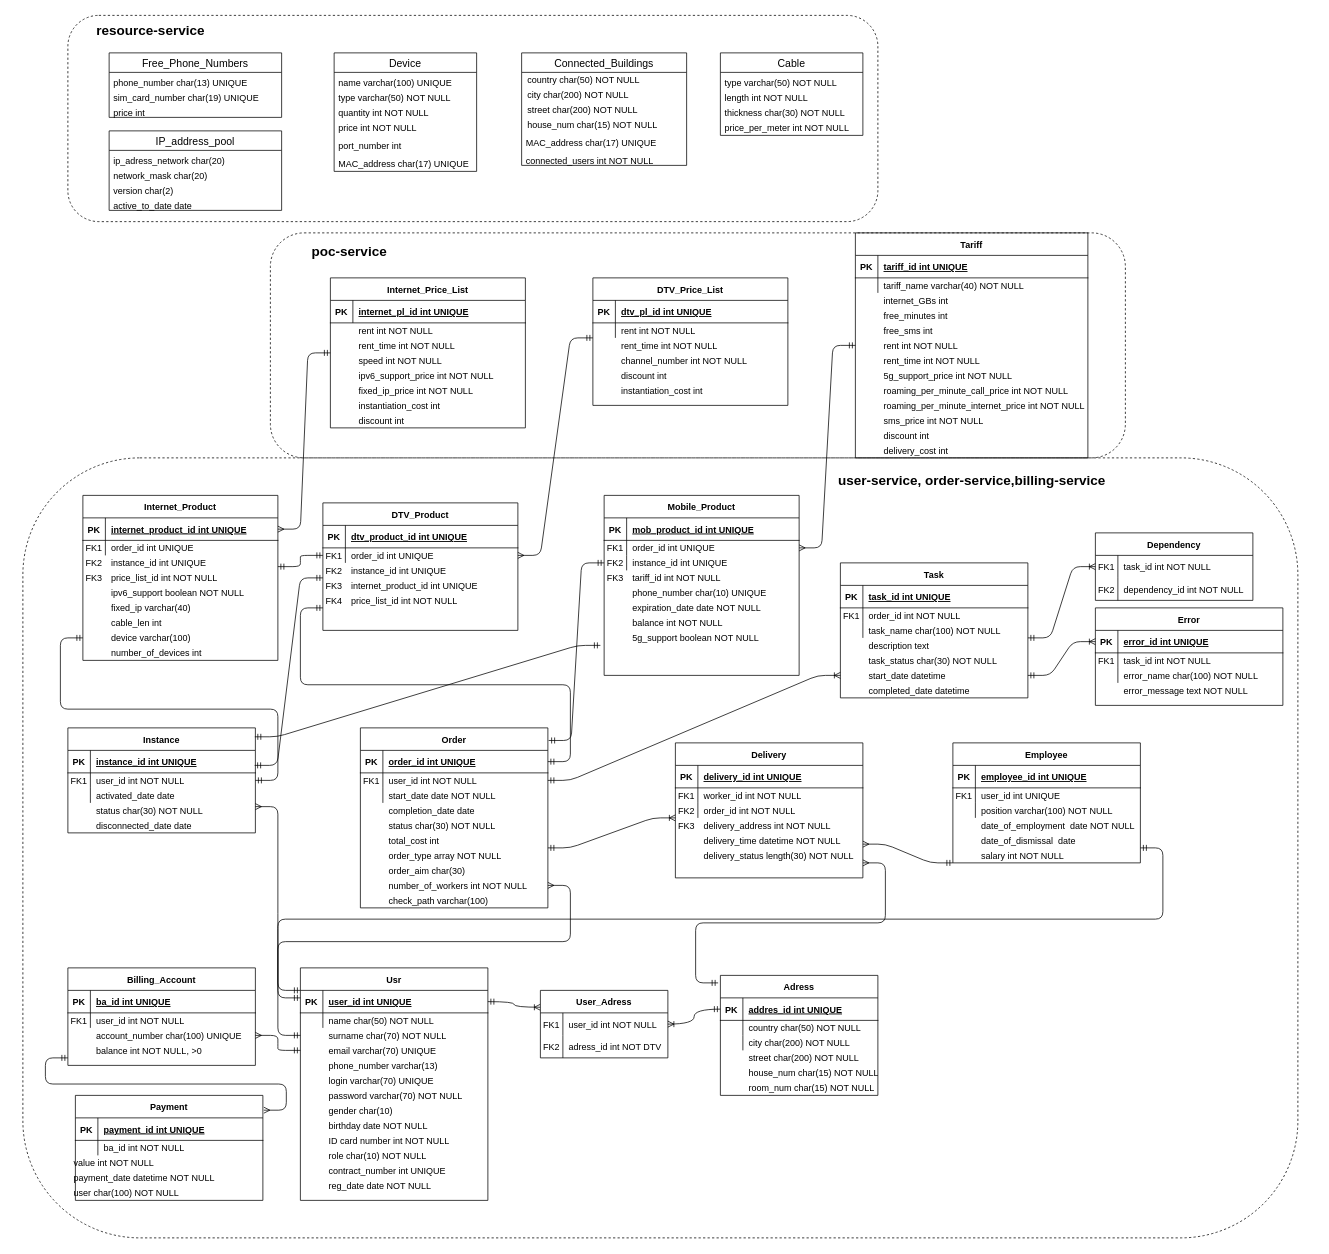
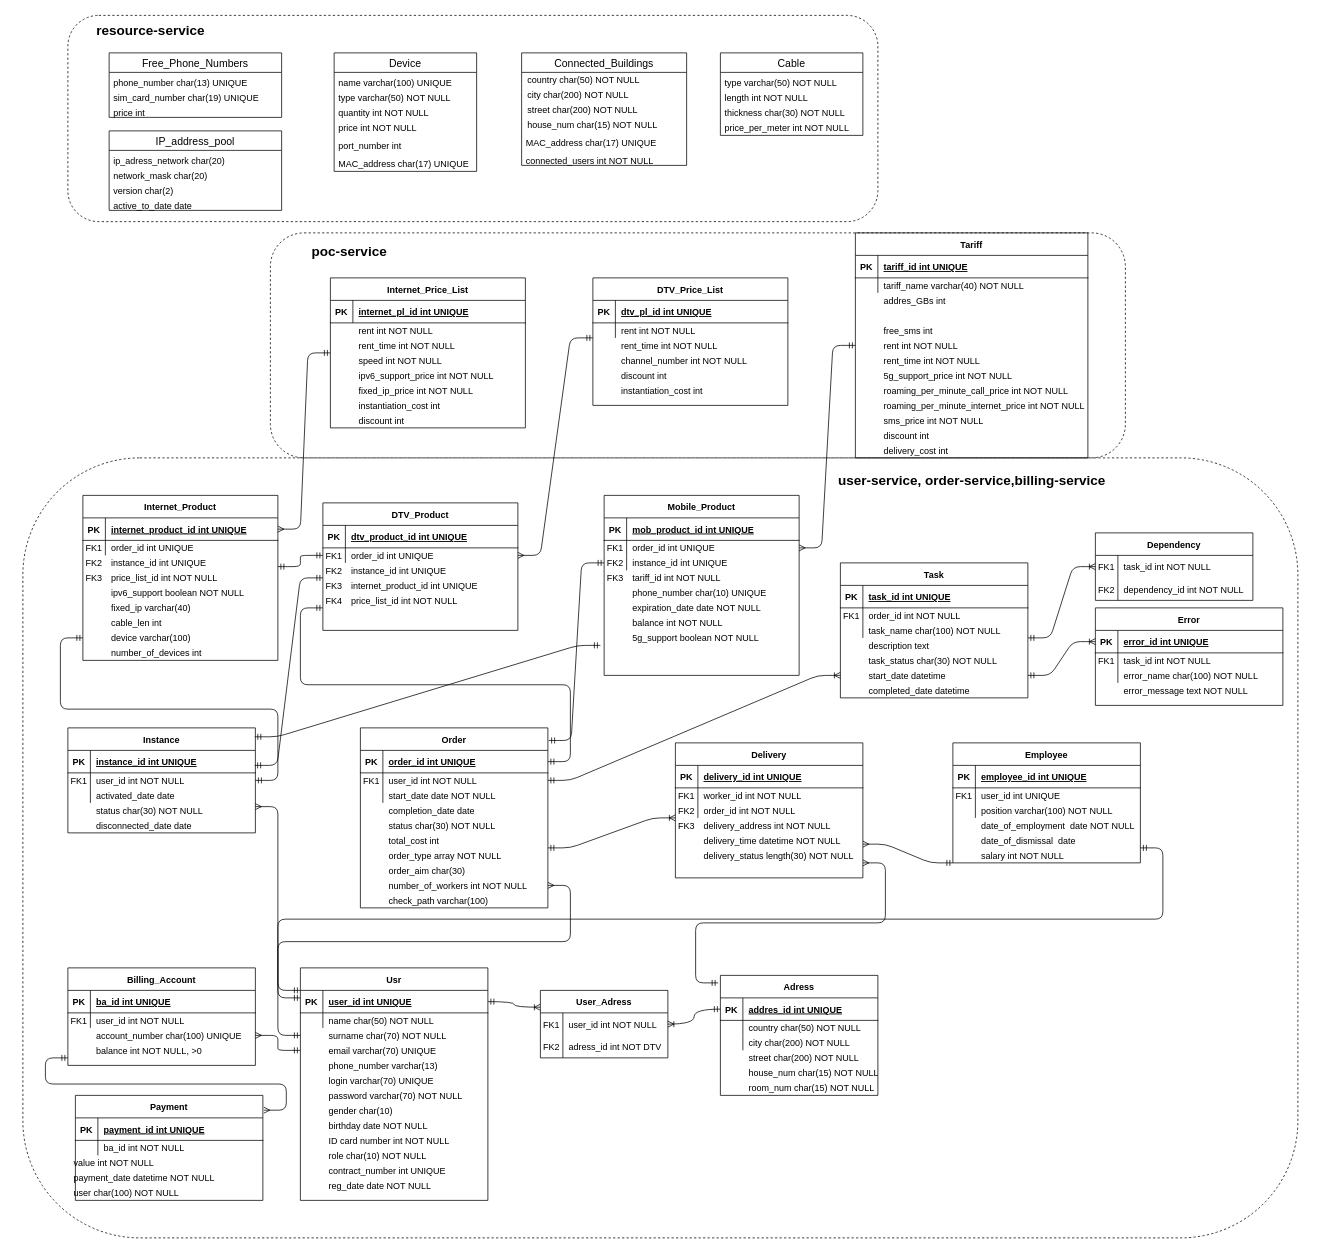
node "internet_GBs int": label "internet_GBs int" -> "addres_GBs int"
node "free_minutes int": removed
